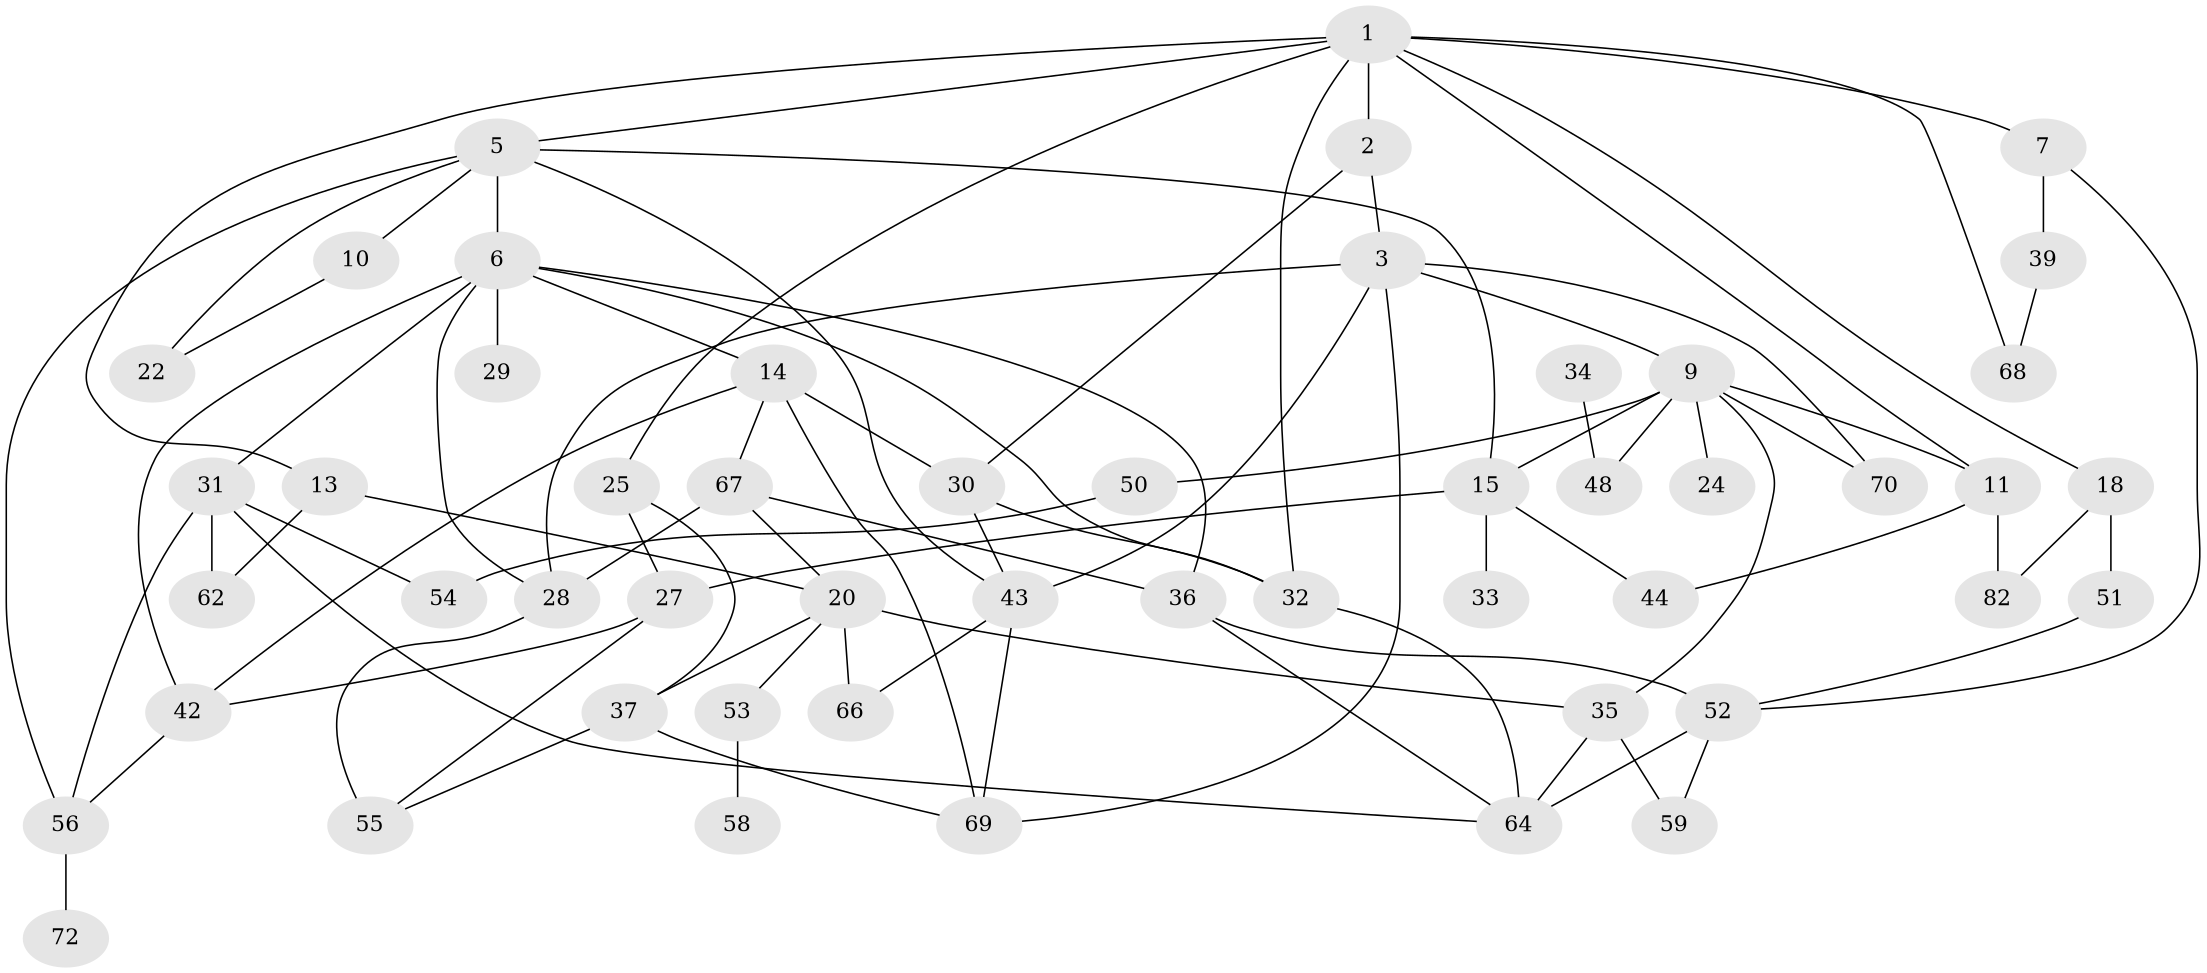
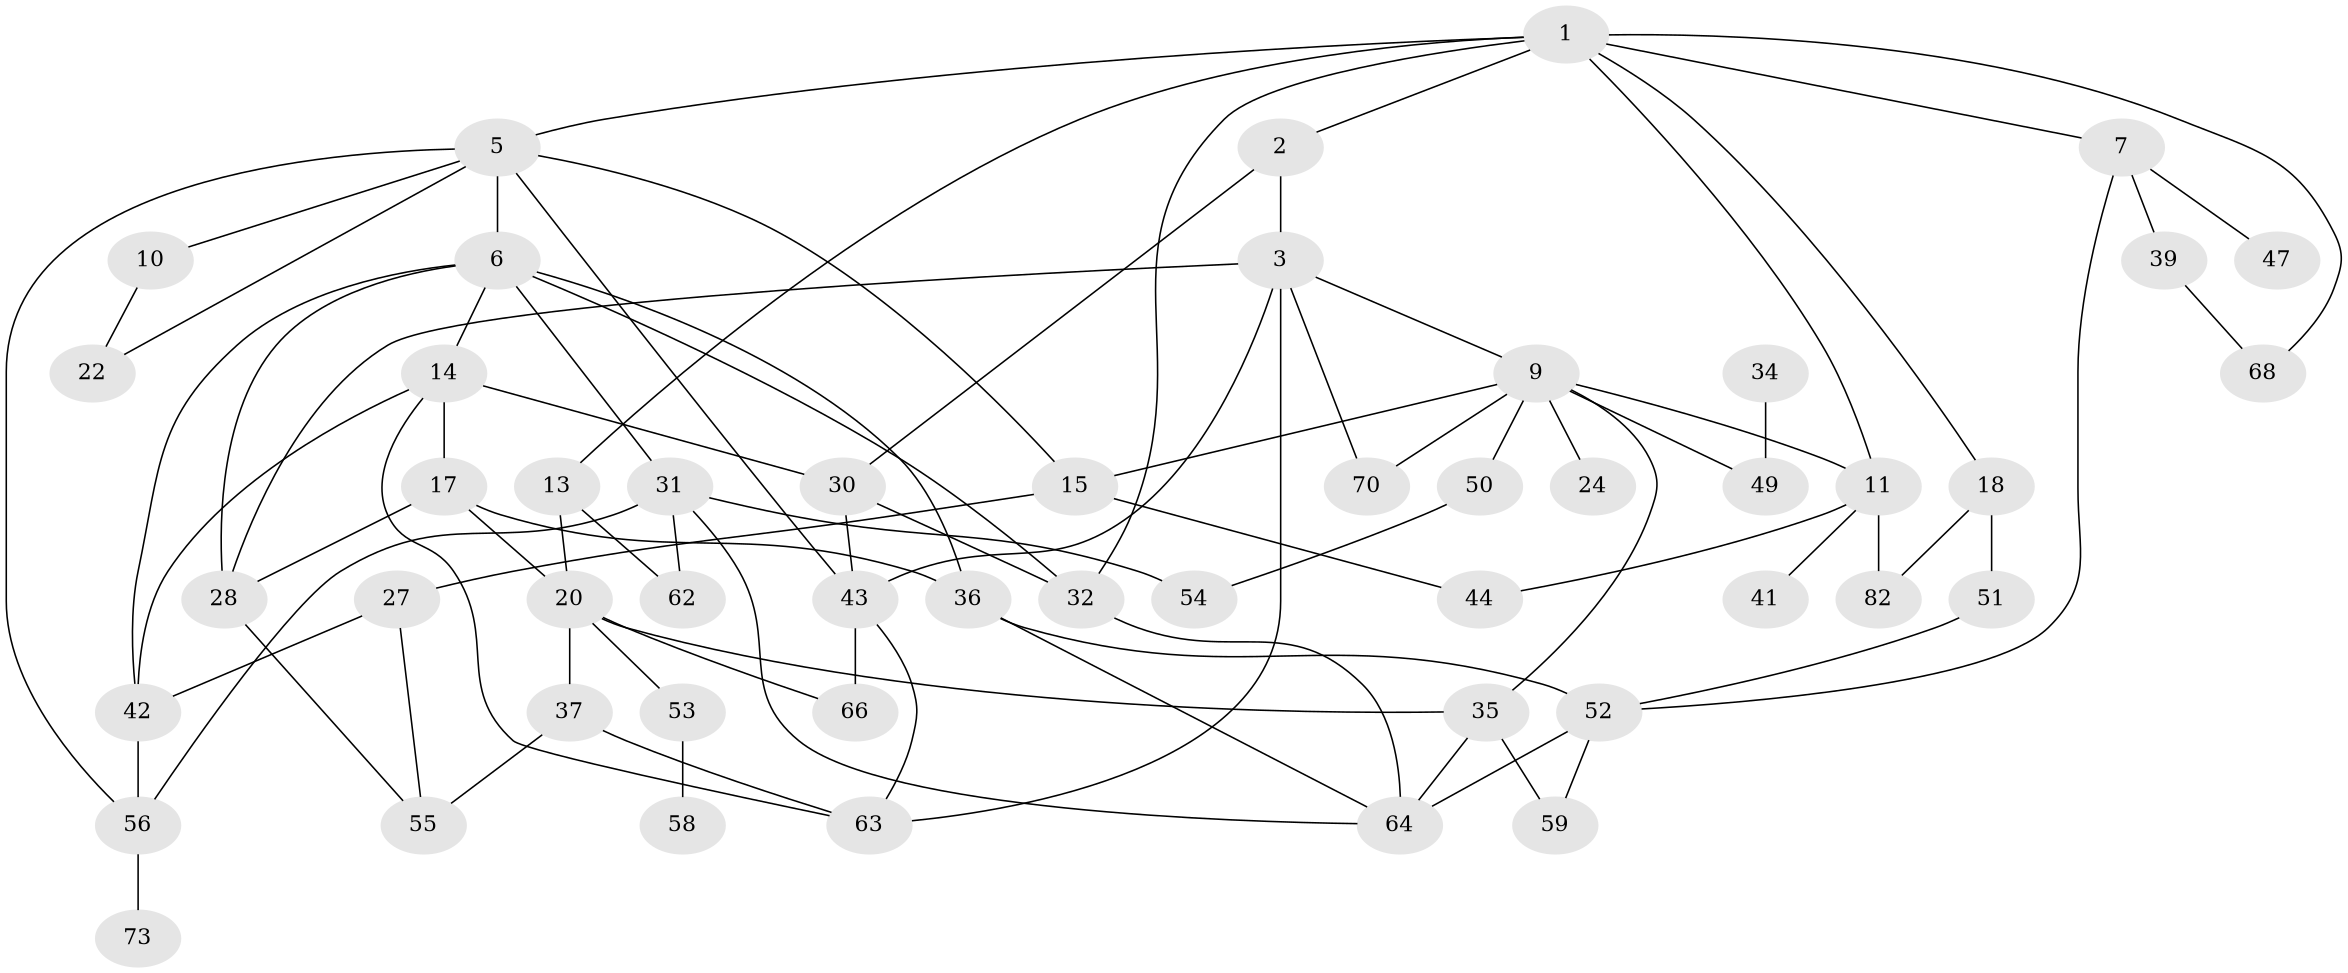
node "47": added
node "29": removed
node "25": removed
node "67": label "67" -> "17"
node "48": label "48" -> "49"
node "33": removed
node "41": added
node "69": label "69" -> "63"
node "72": label "72" -> "73"
